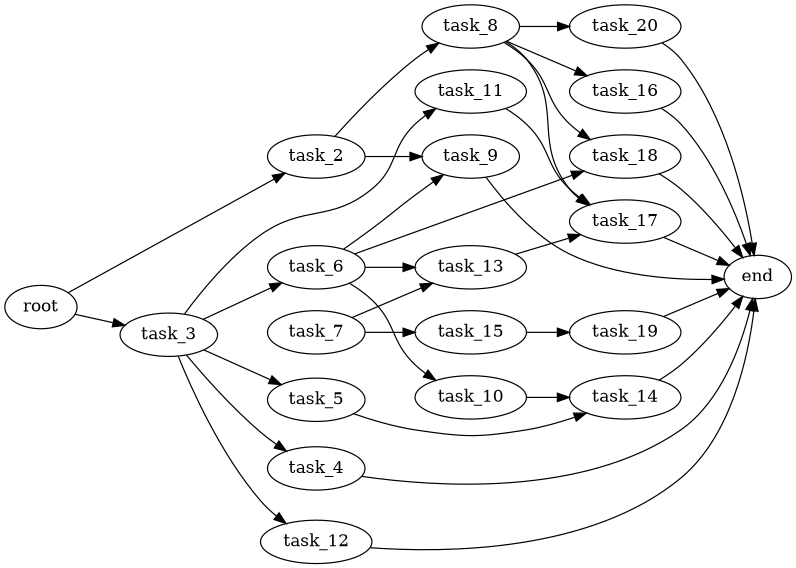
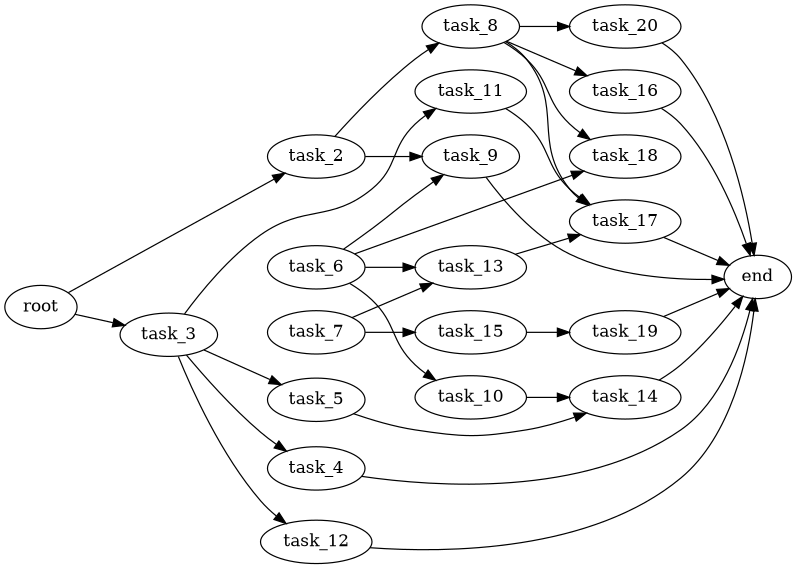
edge "task_18" -> "end": removed
edge "task_3" -> "task_6": removed
